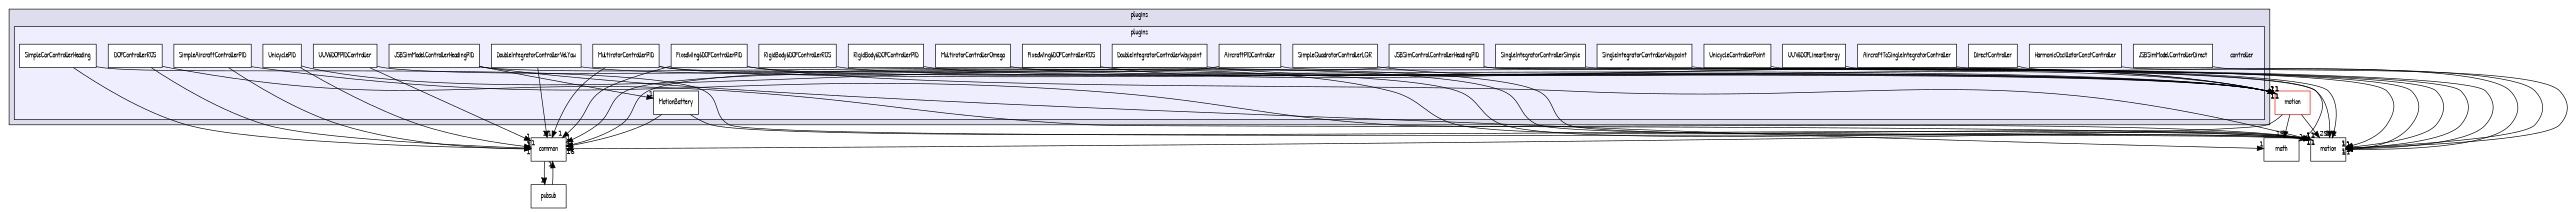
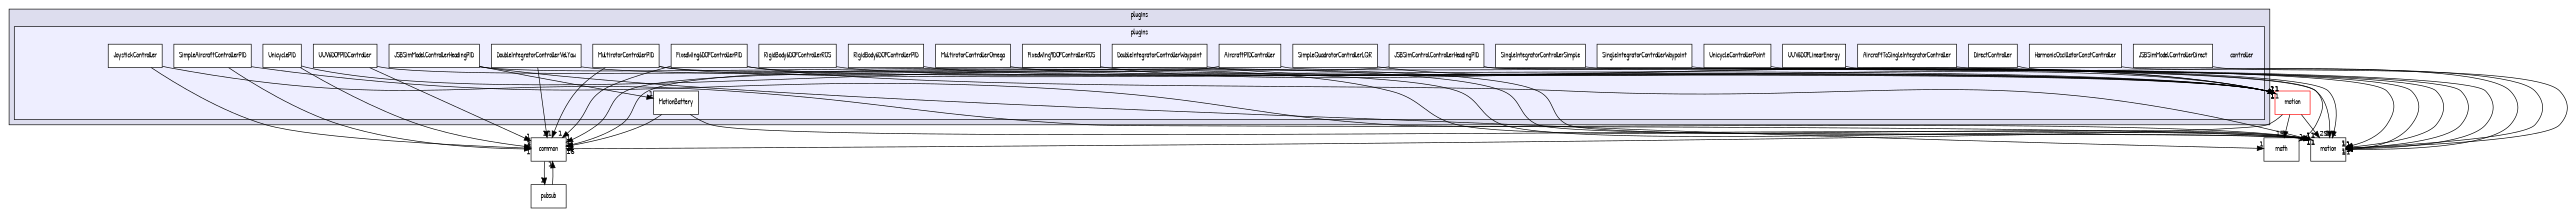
node "SimpleCarControllerHeading": removed
node "DOFControllerROS": label "DOFControllerROS" -> "JoystickController"
node "FixedWing6DOFControllerROS": label "FixedWing6DOFControllerROS" -> "FixedWing9DOFControllerROS"
